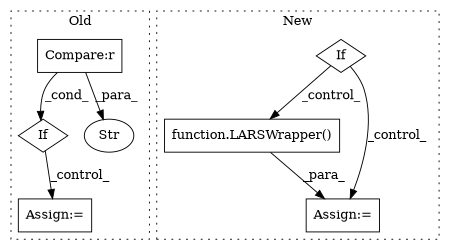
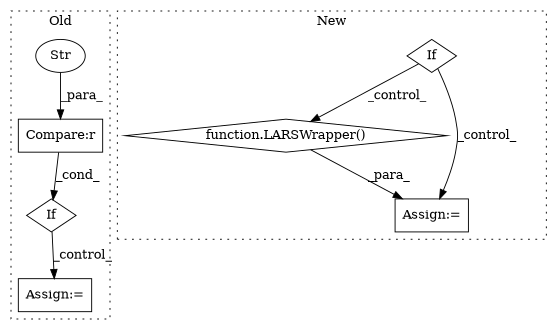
edge "Compare:r" -> "Str": reversed
node "function.LARSWrapper()": shape box -> diamond
